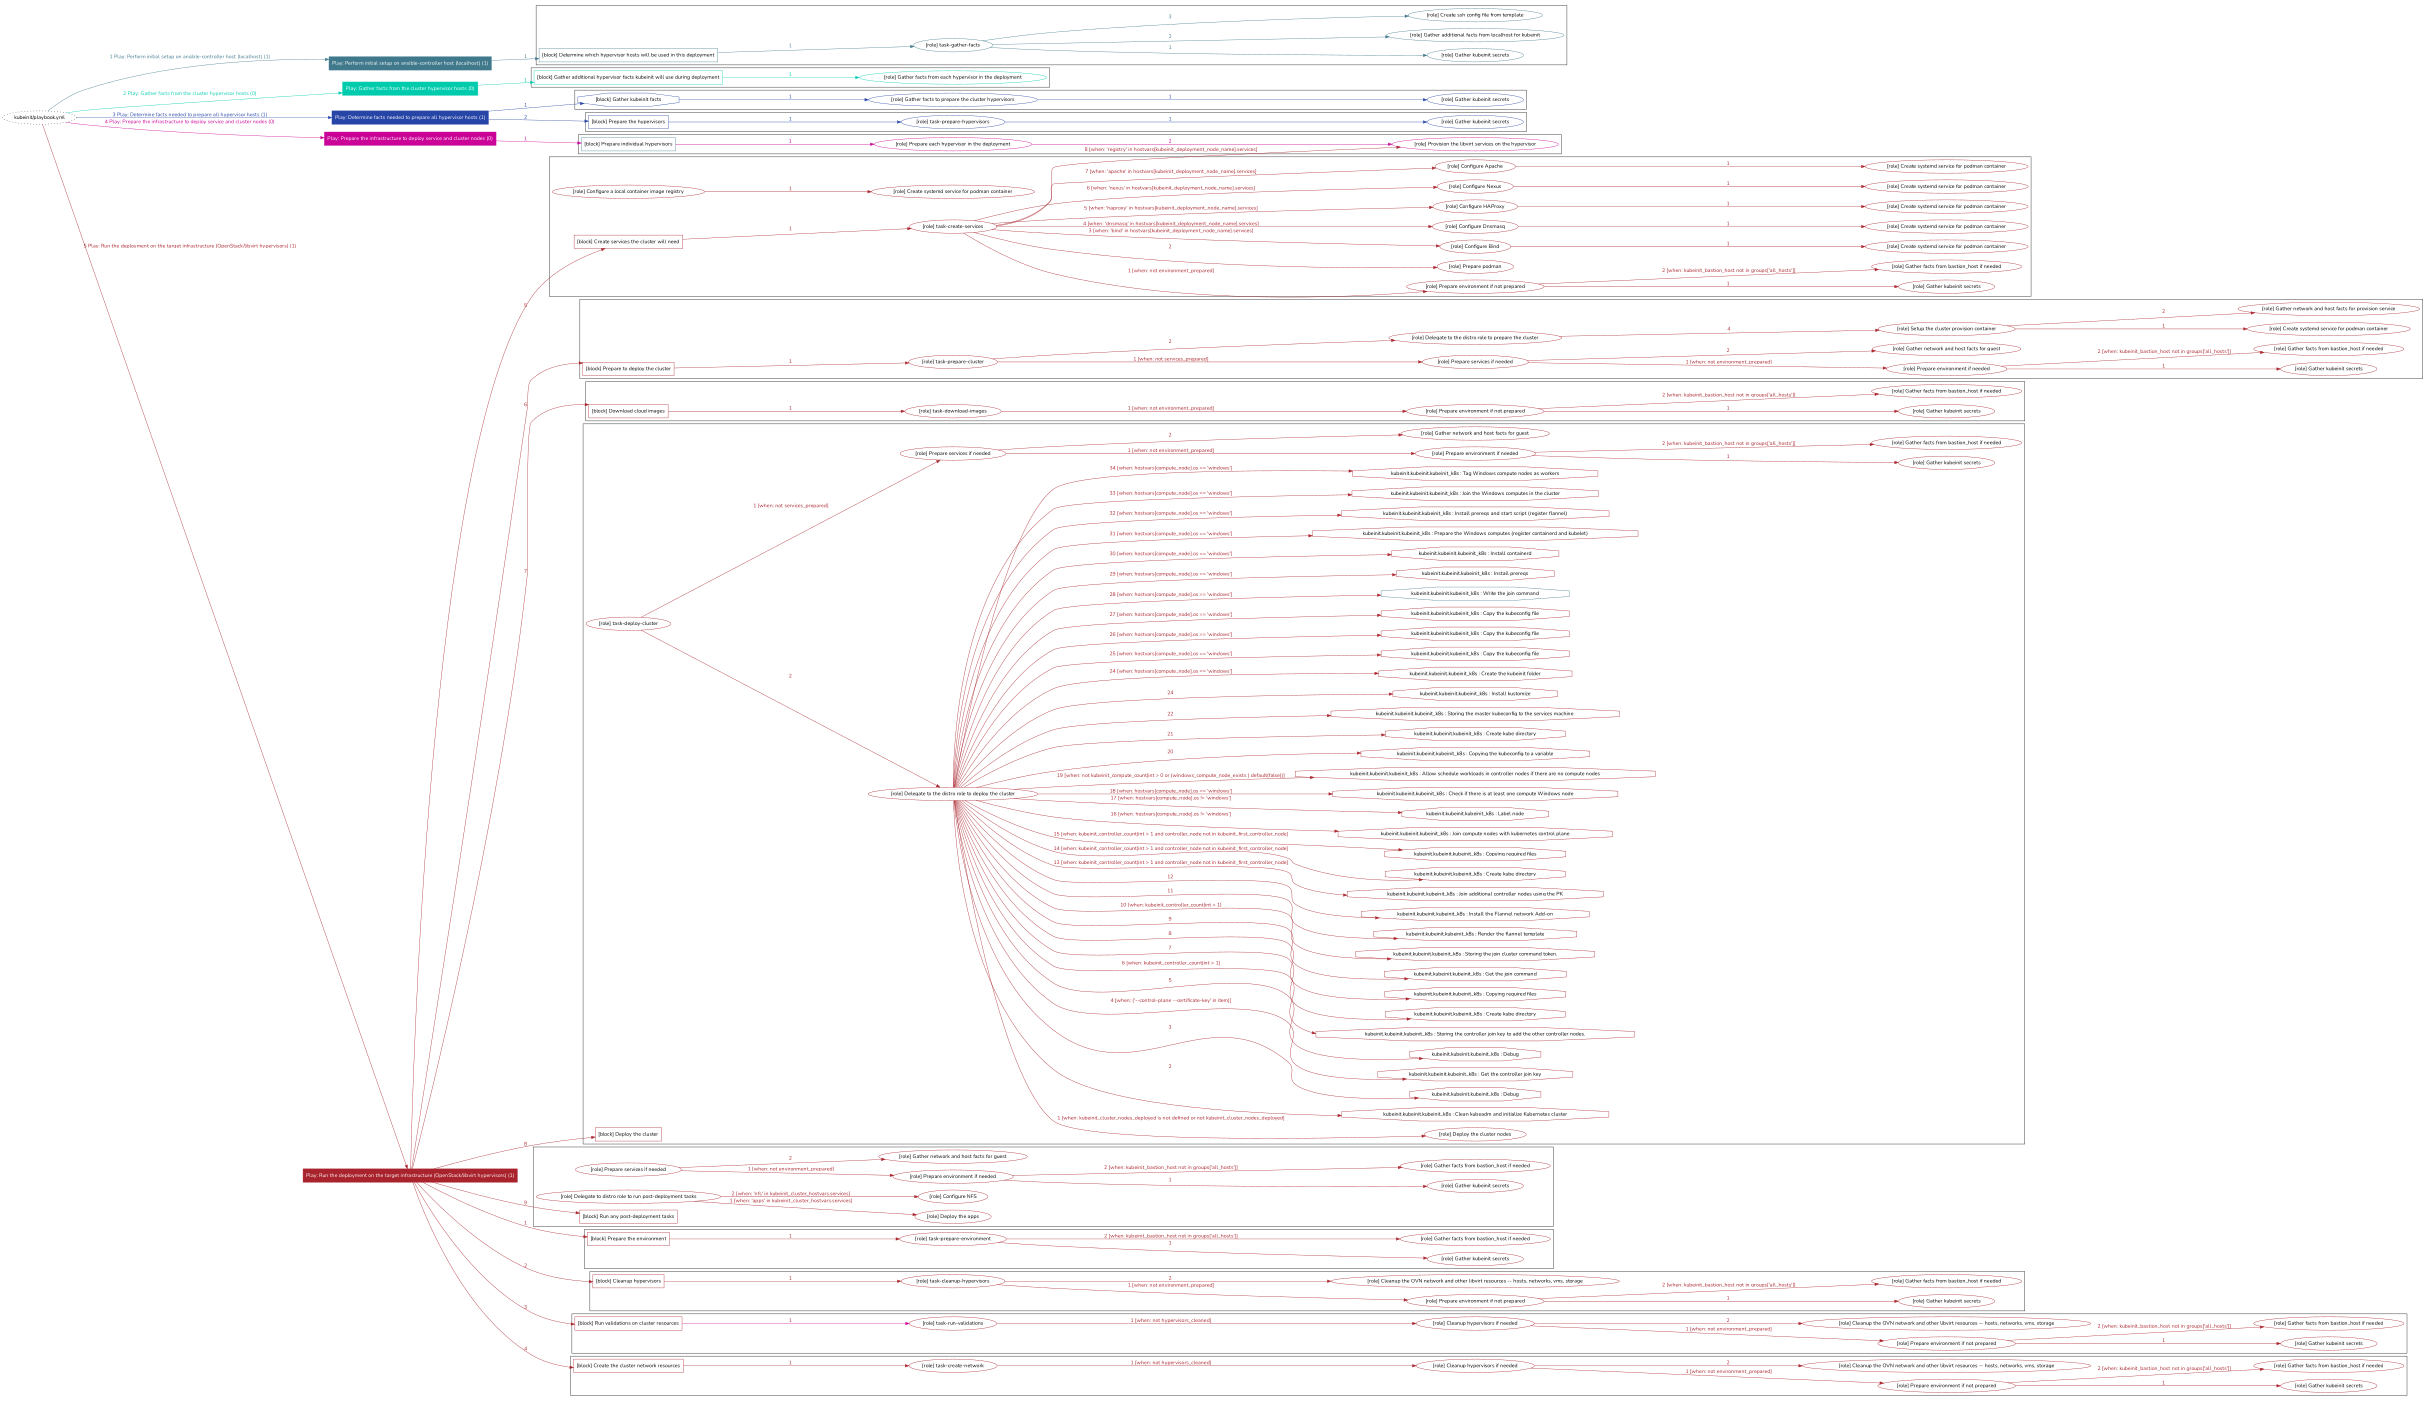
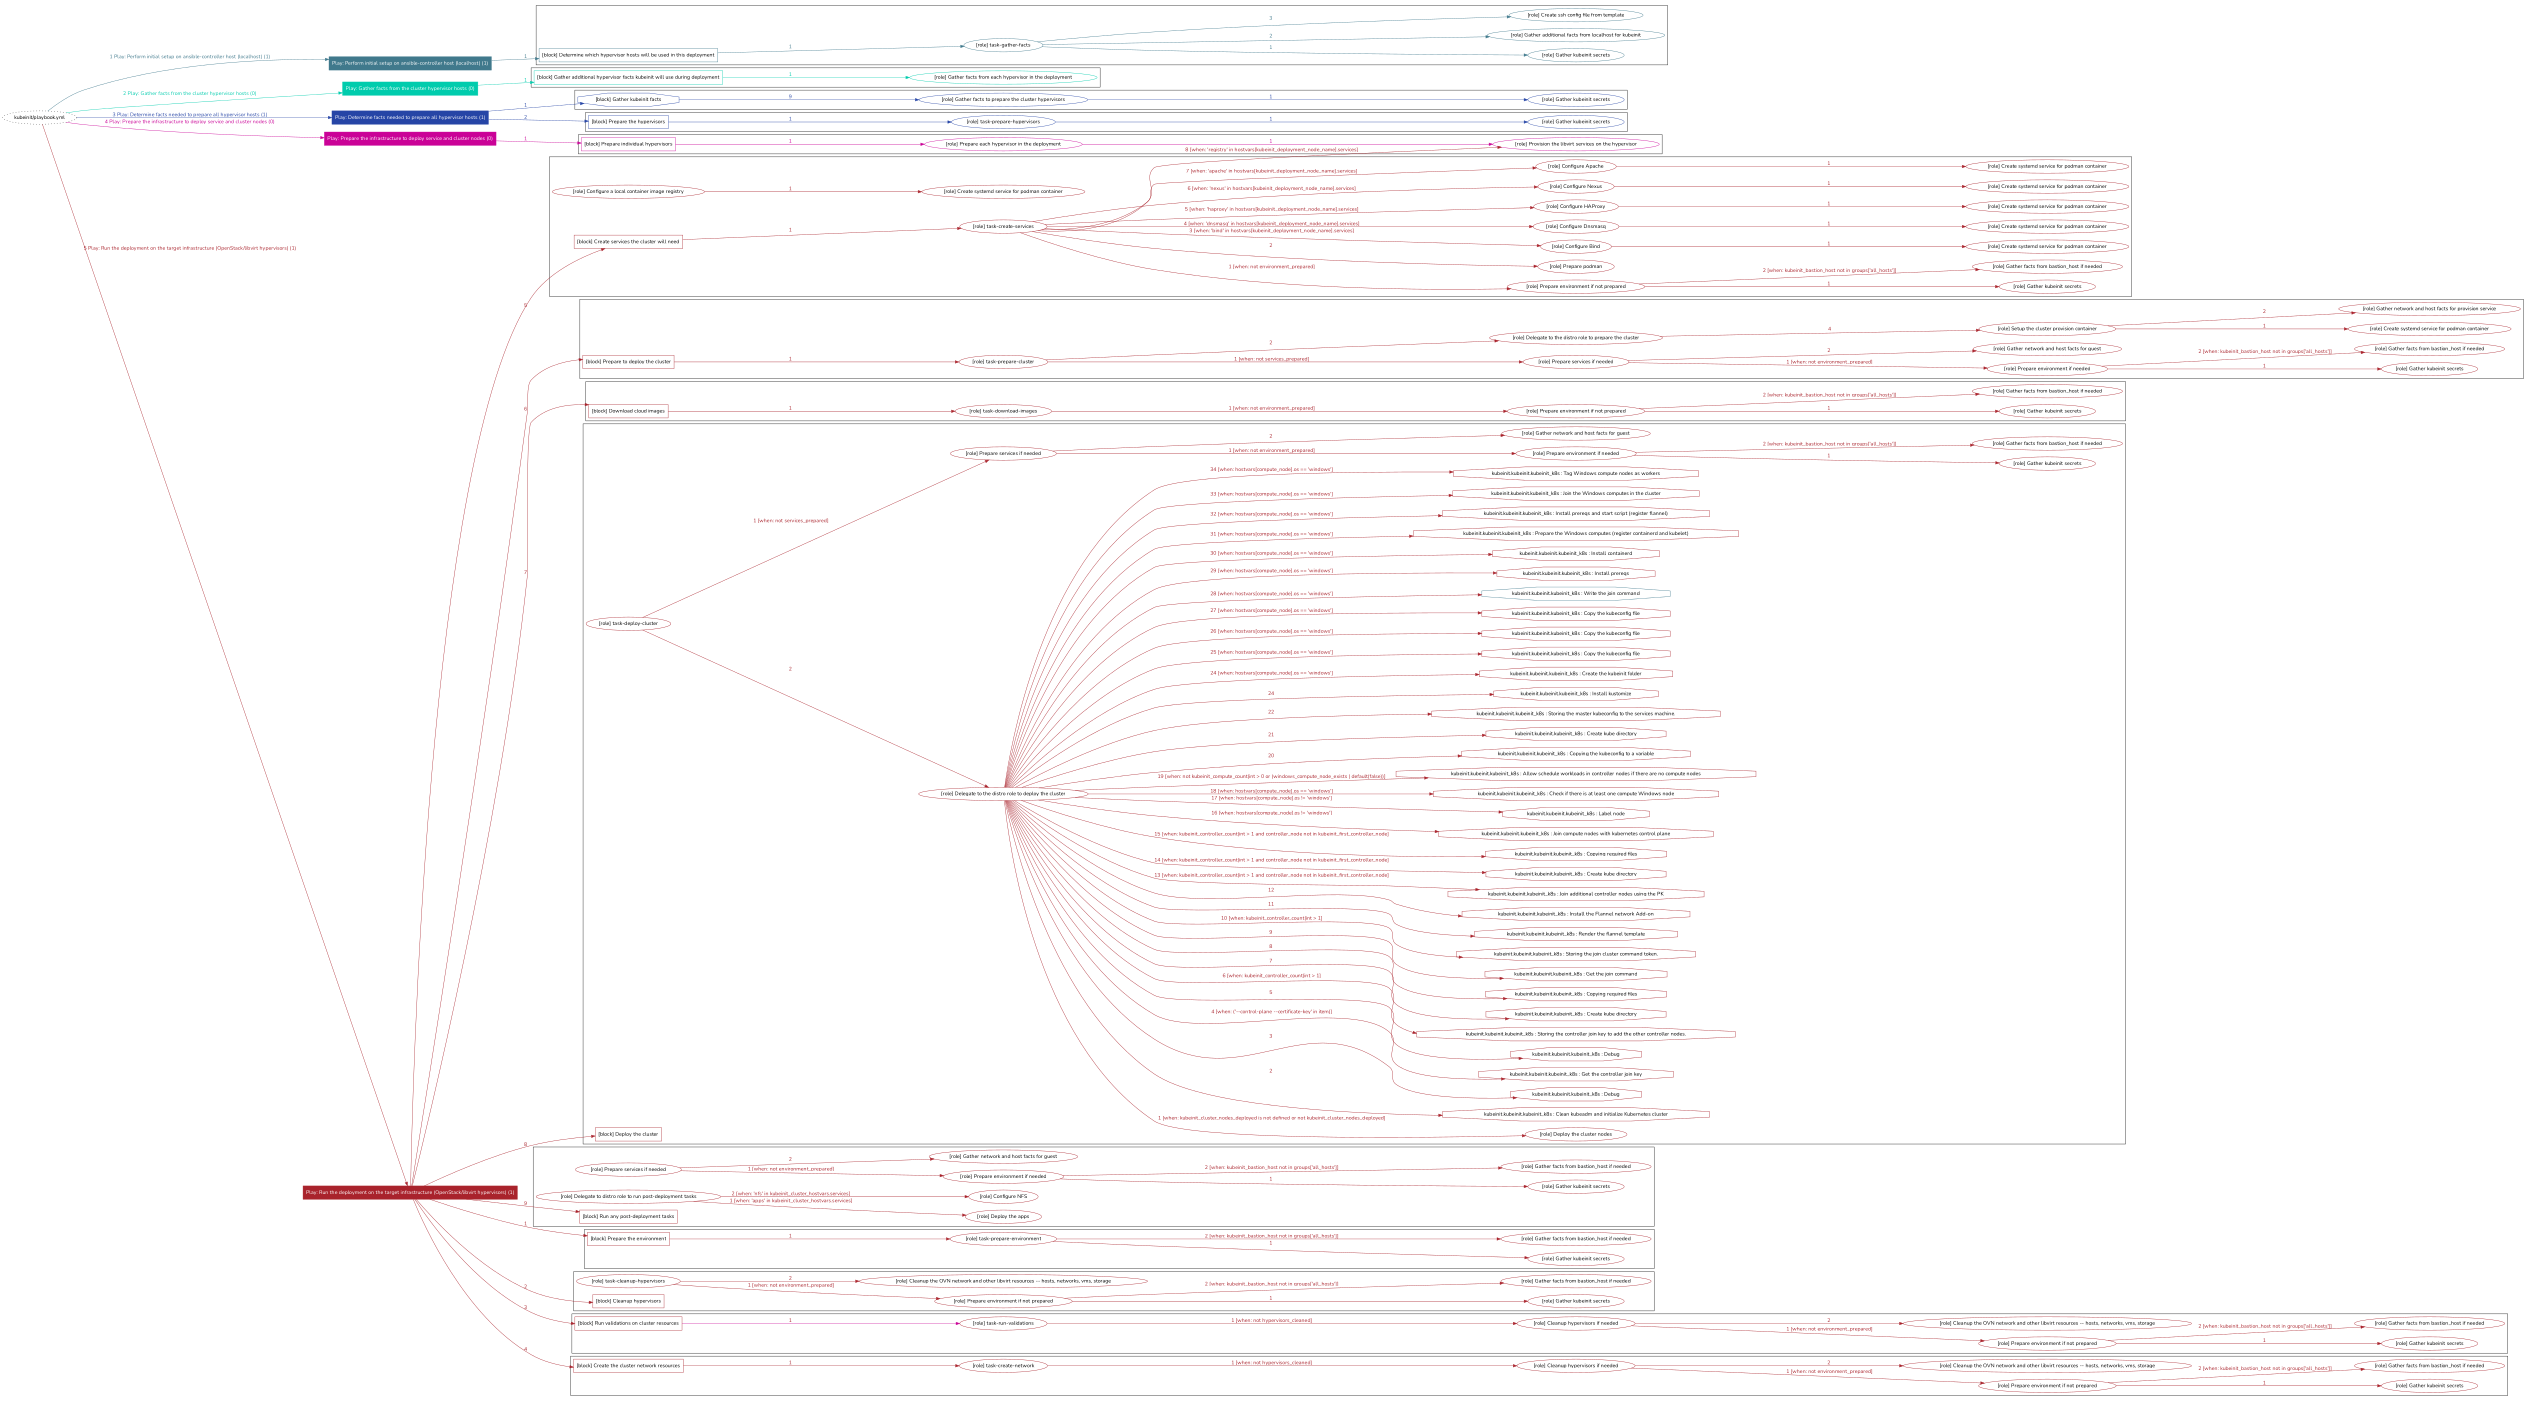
edge "[block] Gather kubeinit facts" -> "[role] Gather facts to prepare the cluster hypervisors": label "1 " -> "9 "
edge "[role] Prepare each hypervisor in the deployment" -> "[role] Provision the libvirt services on the hypervisor": label "2 " -> "1 "
node "[block] Prepare individual hypervisors": color #40798c -> #ca0297
edge "[block] Cleanup hypervisors" -> "[role] task-cleanup-hypervisors": removed, label "1"
